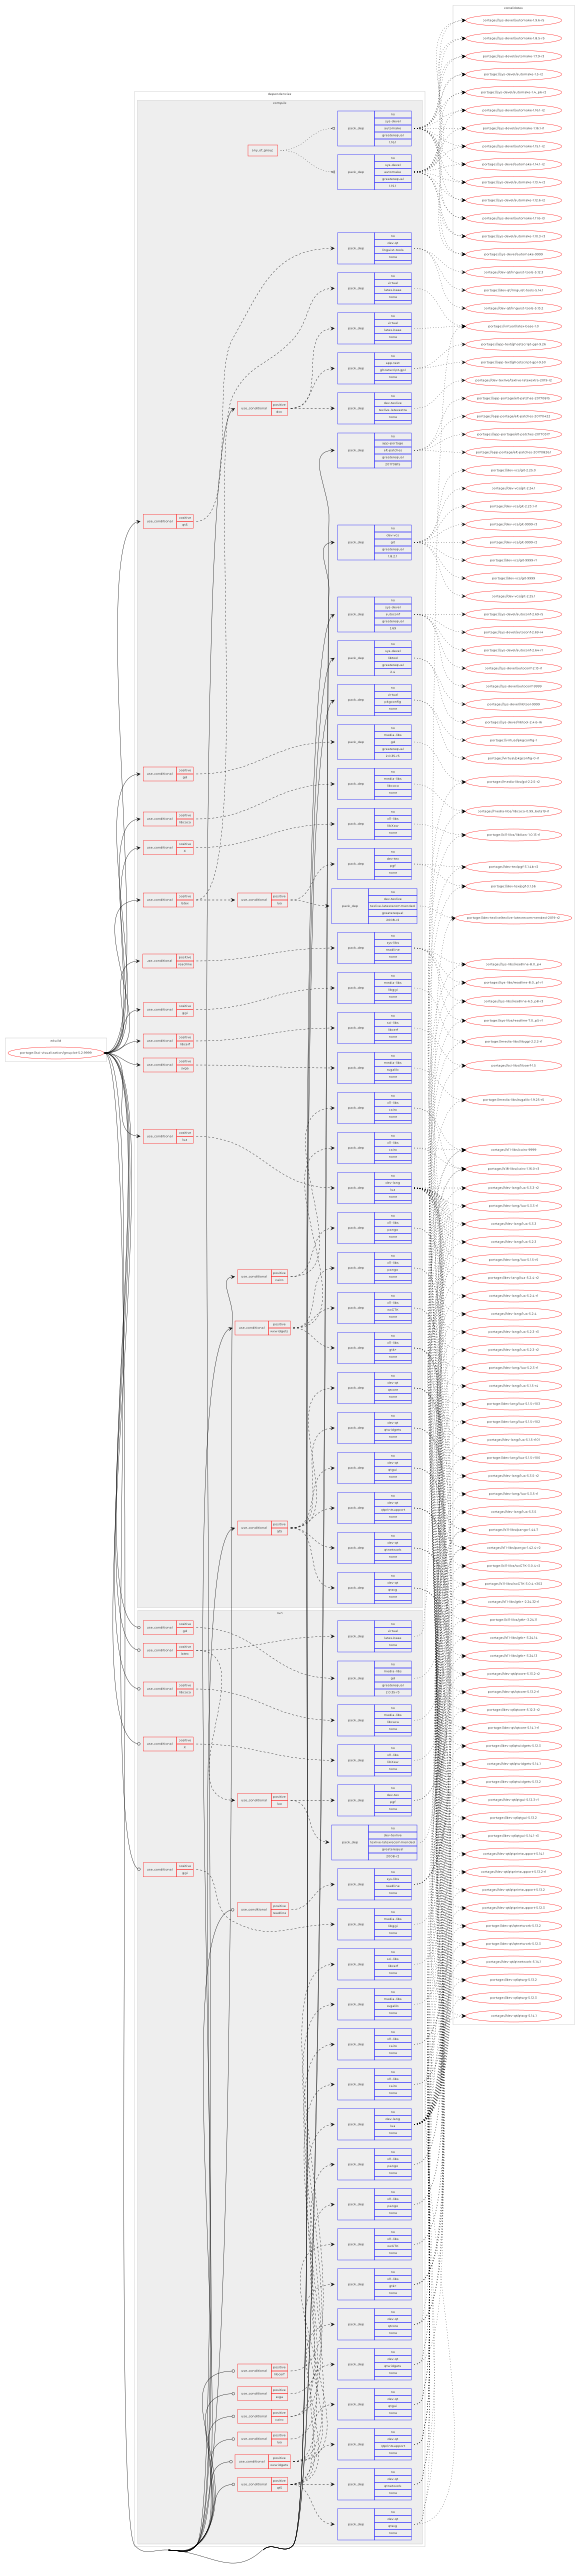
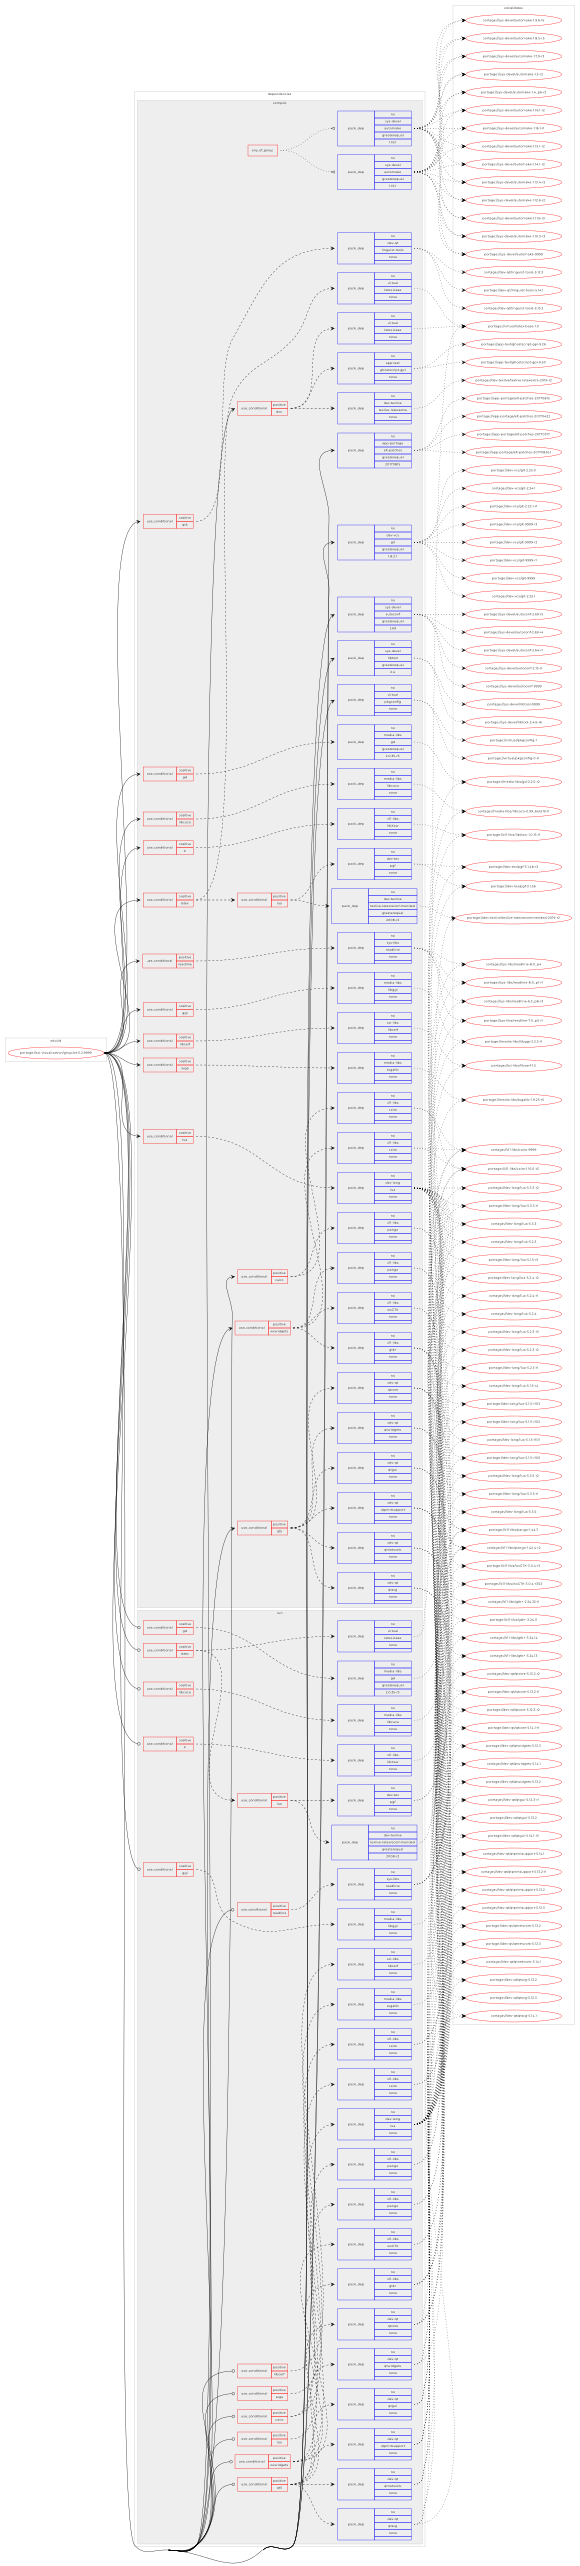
node "portage://x18-libs/cairo-1.16.0-r3": label "portage://x18-libs/cairo-1.16.0-r3" -> "portage://x11-libs/cairo-1.16.0-r3"
